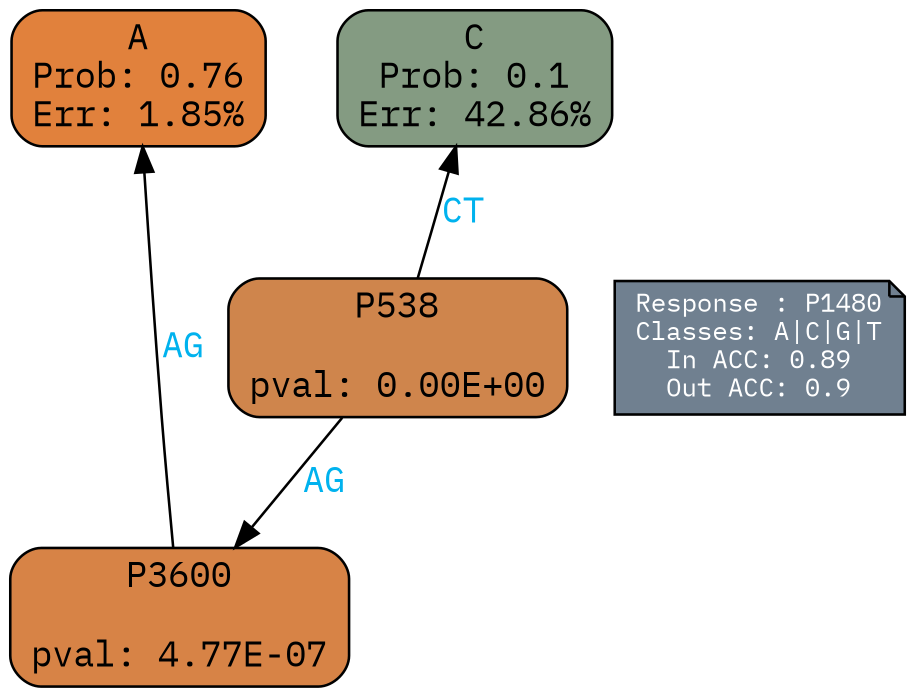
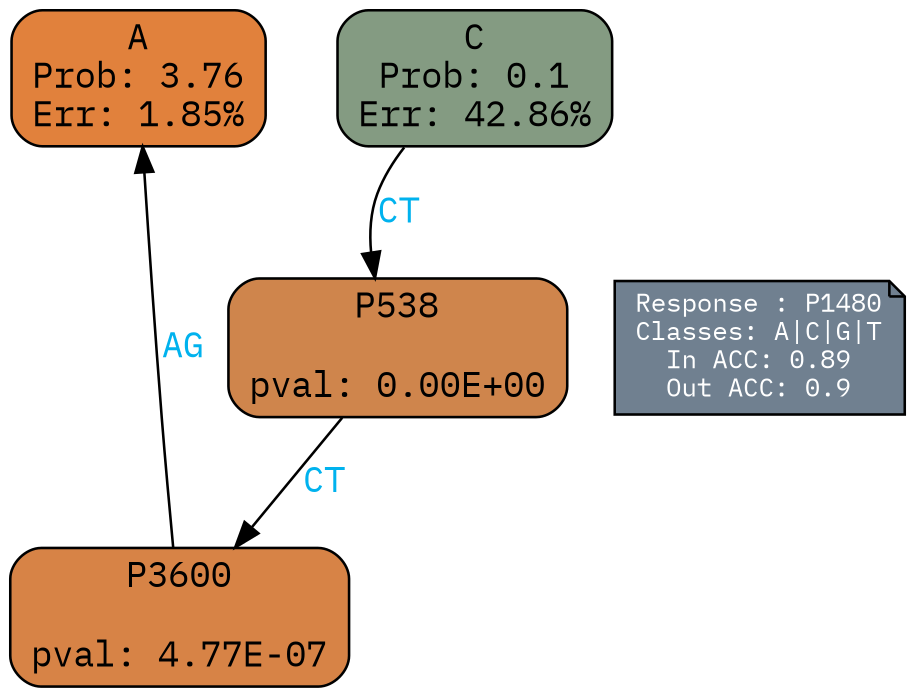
node "A Prob: 0.76 Err: 1.85%": label "A Prob: 0.76 Err: 1.85%" -> "A Prob: 3.76 Err: 1.85%"
edge "P538 pval: 0.00E+00" -> "C Prob: 0.1 Err: 42.86%": reversed
edge "P538 pval: 0.00E+00" -> "P3600 pval: 4.77E-07": label "AG" -> "CT"
